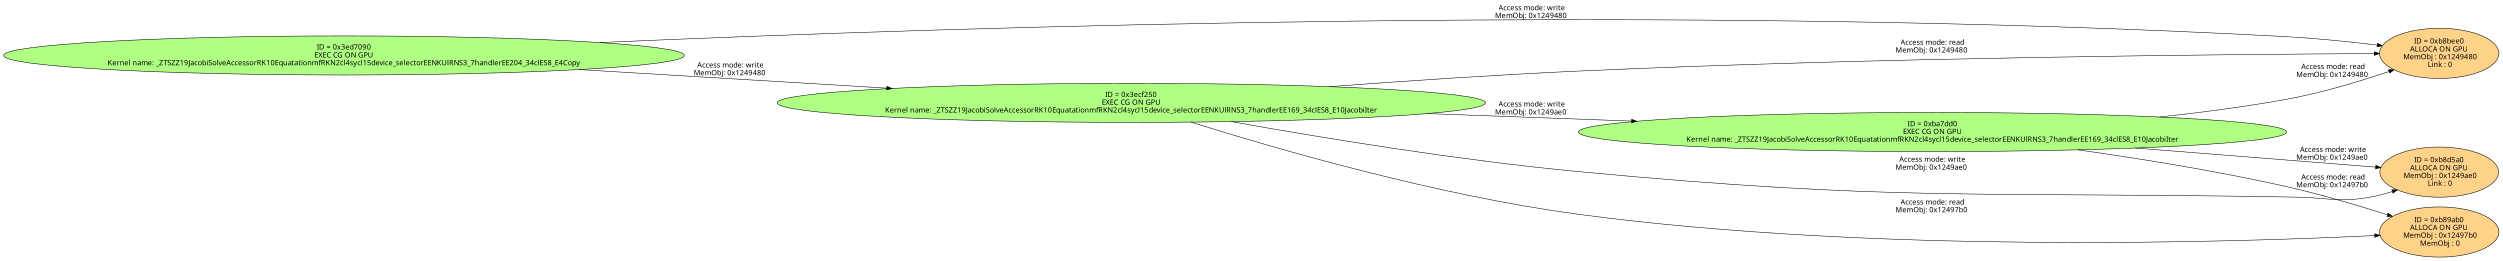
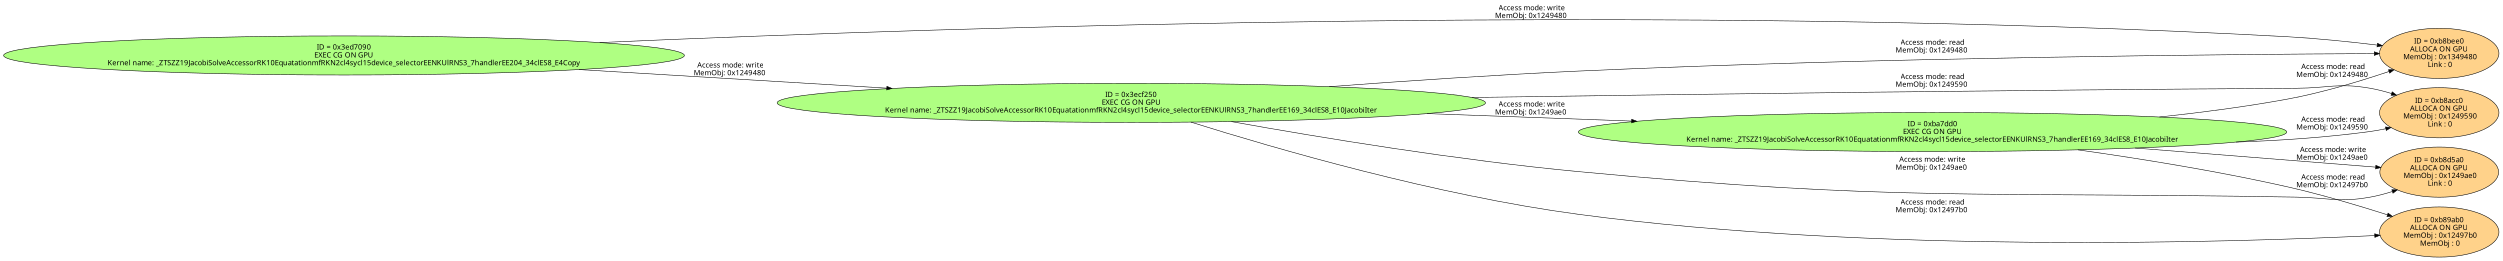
node "ID = 0xb8bee0 ALLOCA ON GPU MemObj : 0x1249480 Link : 0": label "ID = 0xb8bee0 ALLOCA ON GPU MemObj : 0x1249480 Link : 0" -> "ID = 0xb8bee0 ALLOCA ON GPU MemObj : 0x1349480 Link : 0"
node "ID = 0xb8acc0 ALLOCA ON GPU MemObj : 0x1249590 Link : 0": added
